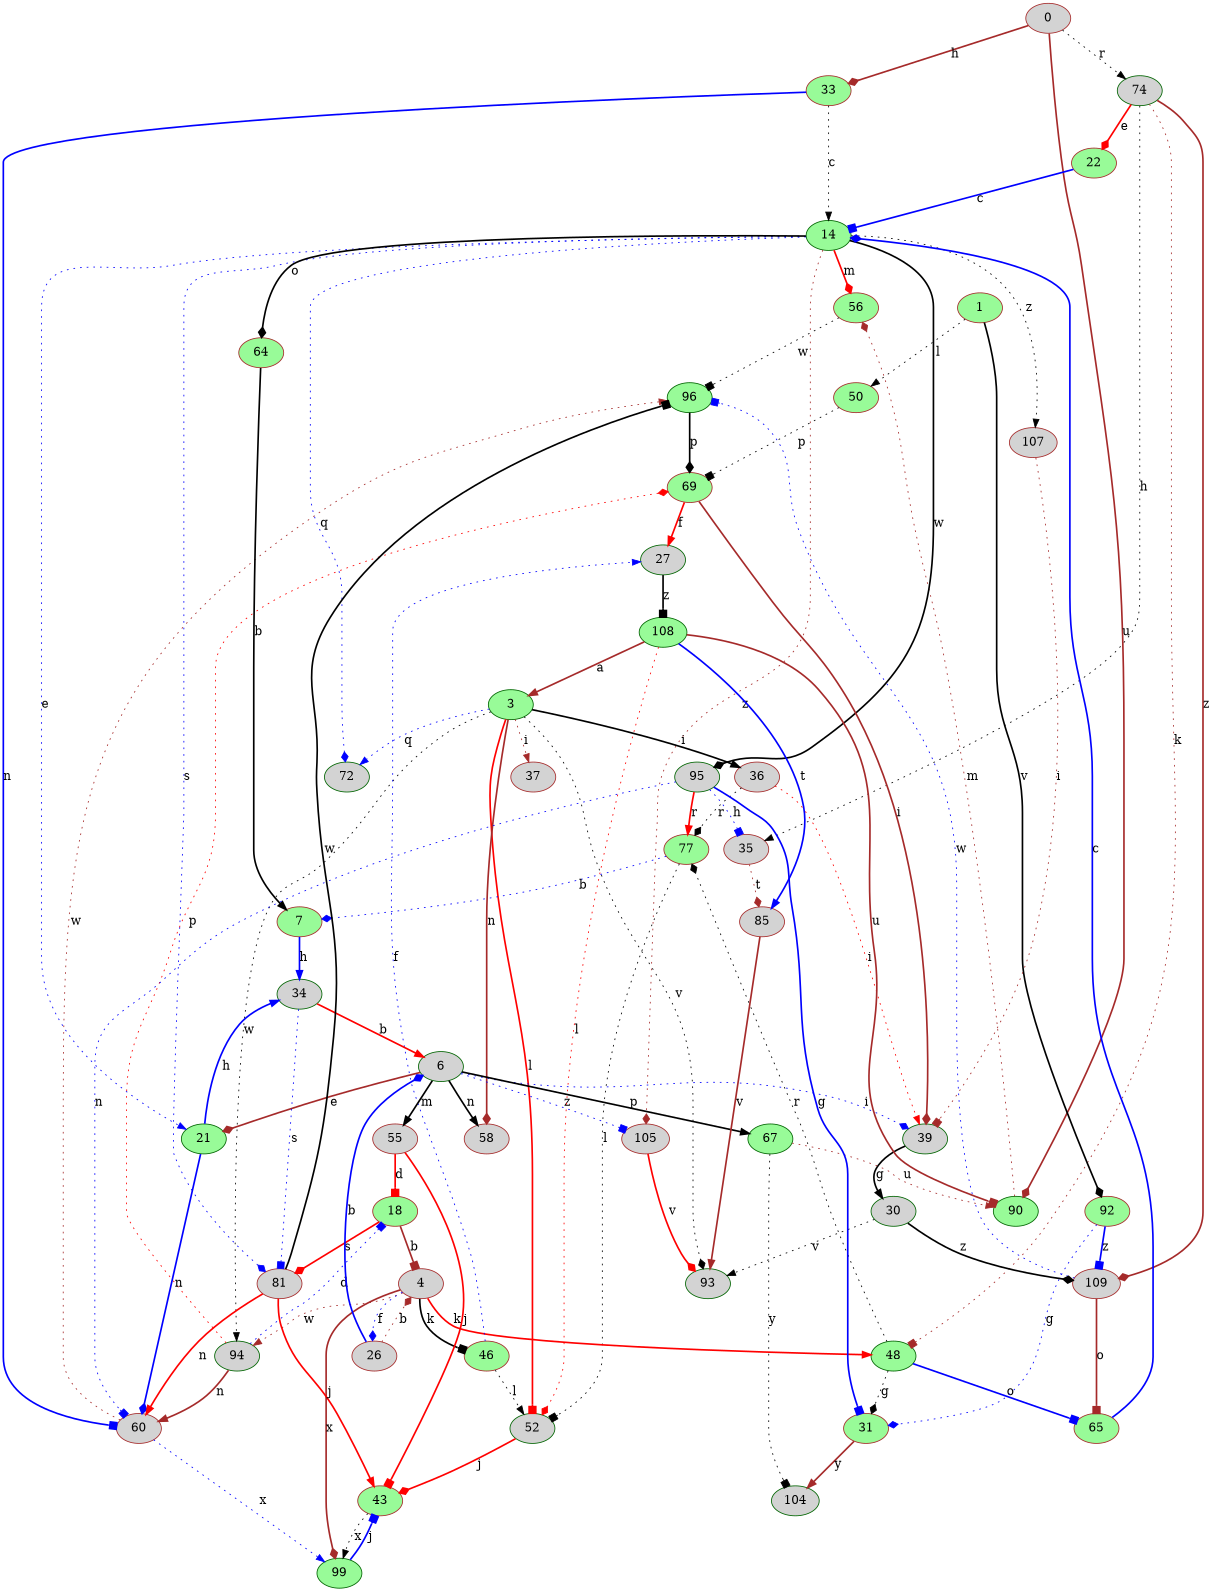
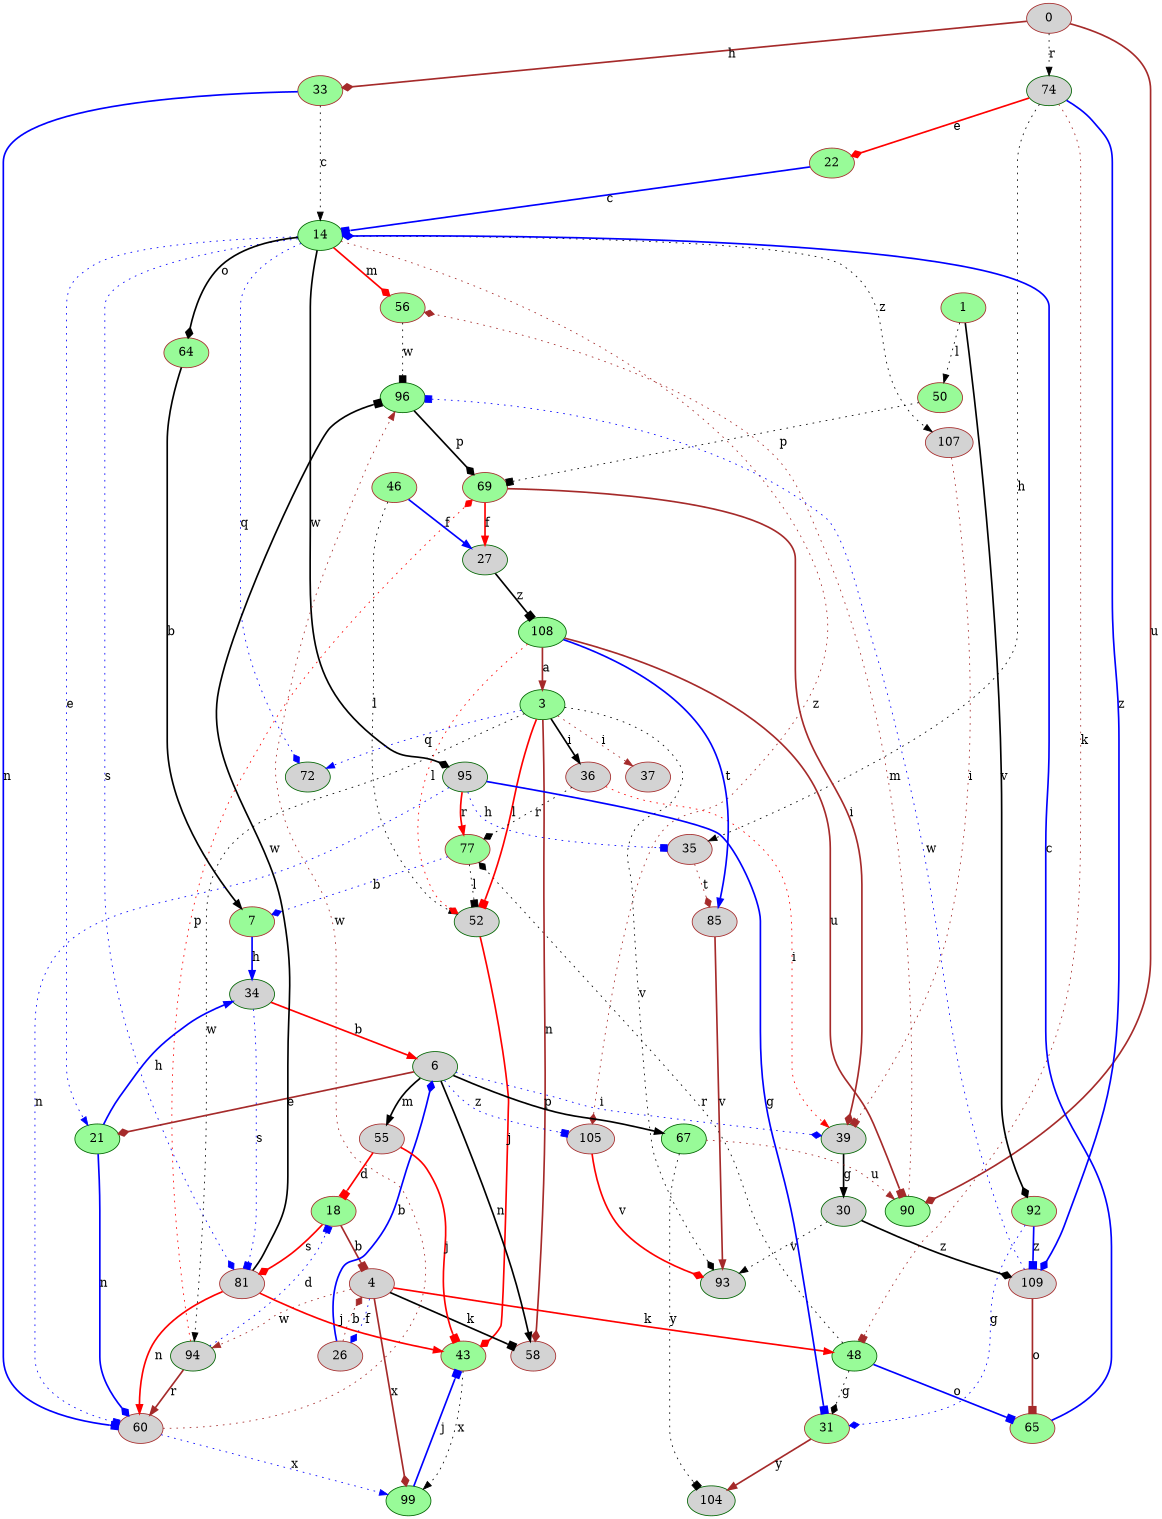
edge "74" -> "109": color brown -> blue
edge "46" -> "27": style dotted -> bold
edge "4" -> "46": now "4" -> "58"
edge "94" -> "60": label "n" -> "r"
